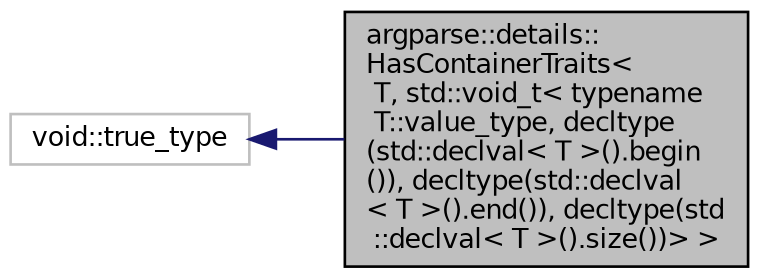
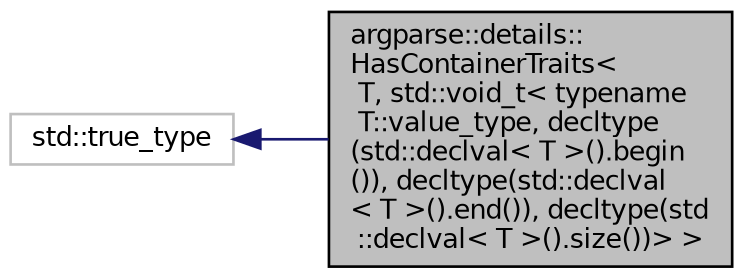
node "void::true_type": label "void::true_type" -> "std::true_type"
